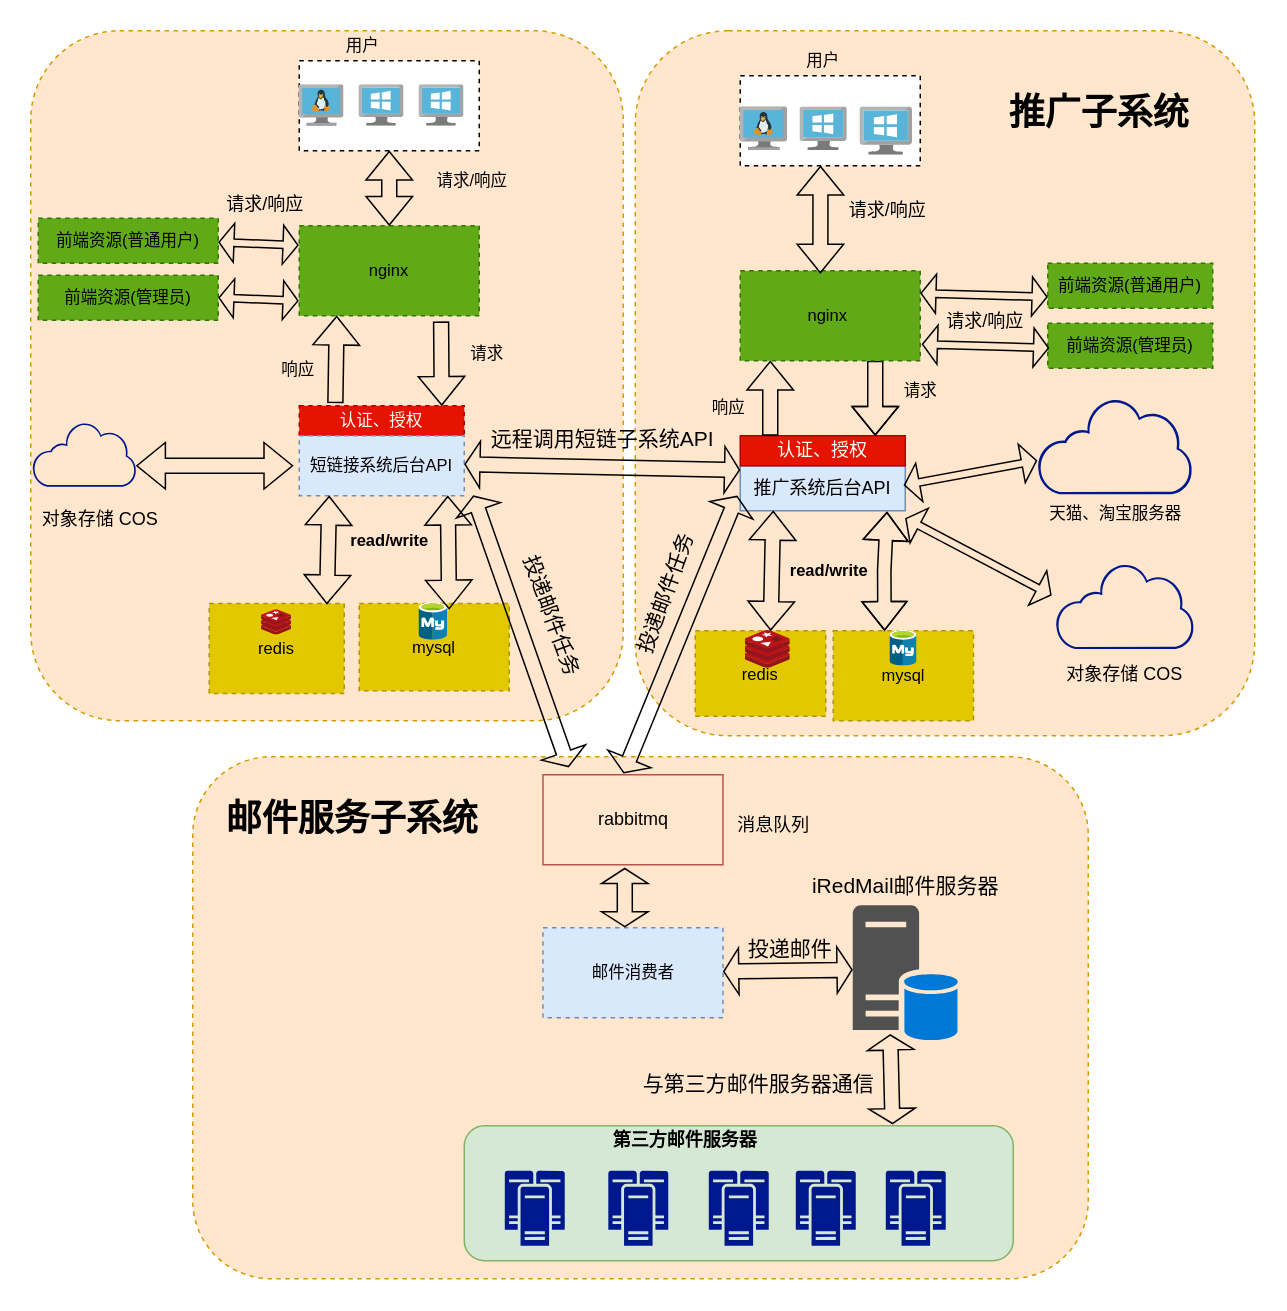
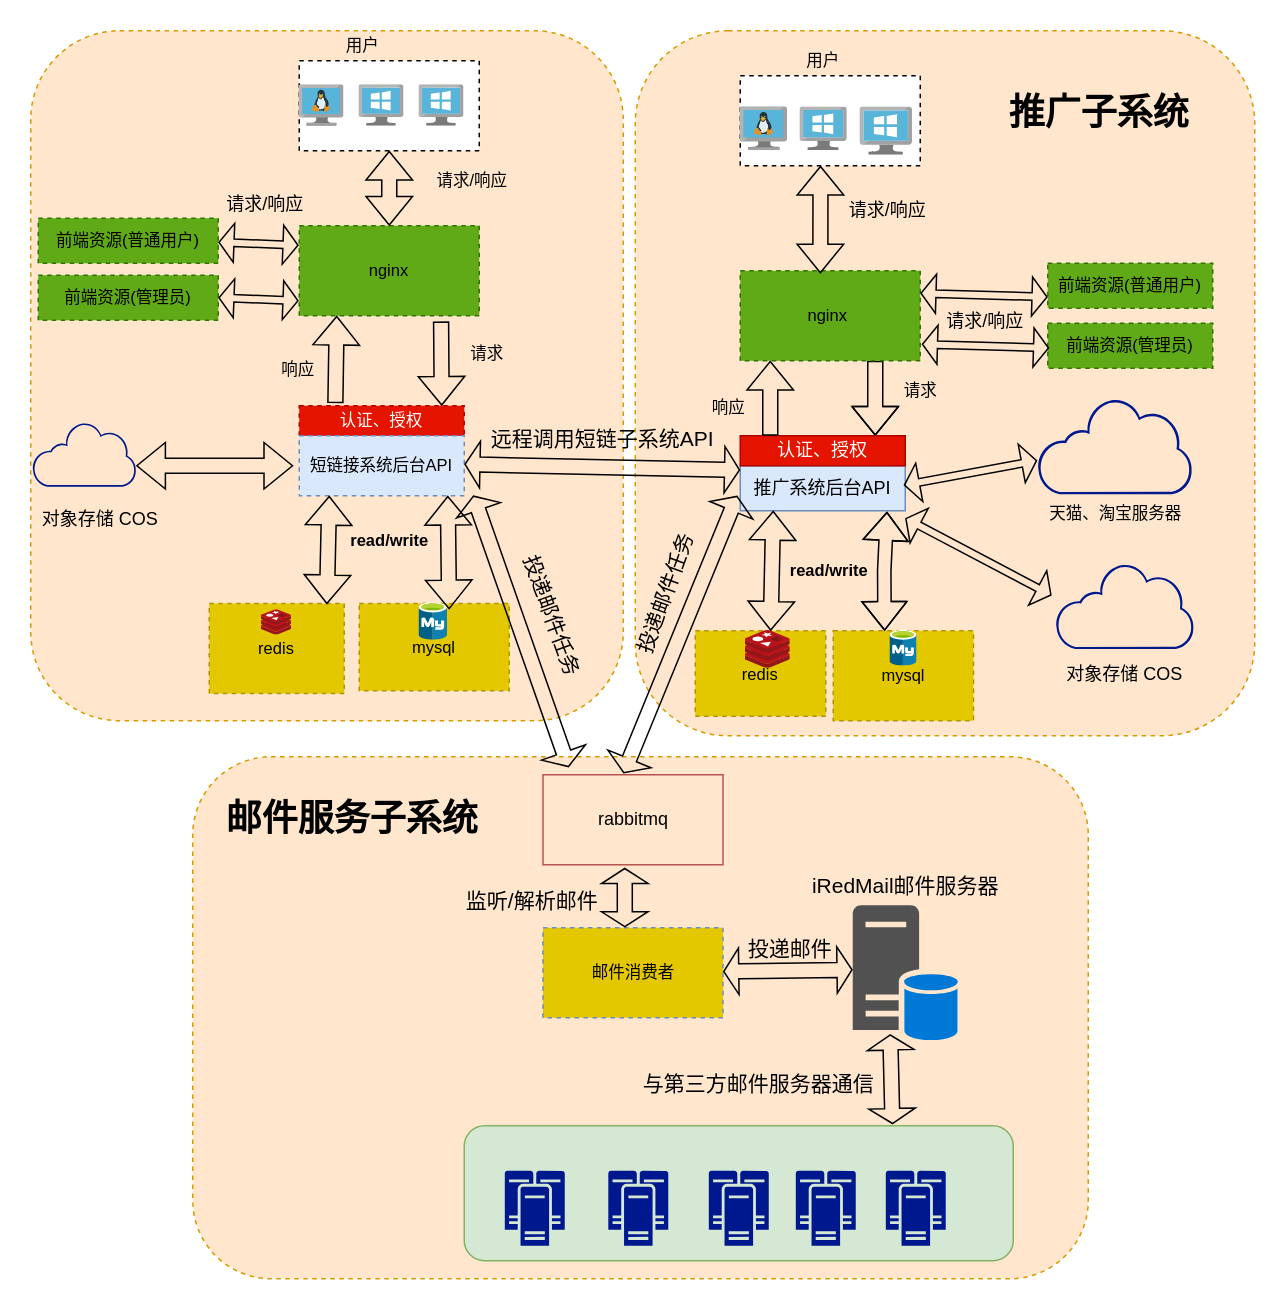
node "消息队列": removed
node "监听/解析邮件": added
node "邮件消费者": fillcolor #dae8fc -> #e3c800
node "第三方邮件服务器": removed
